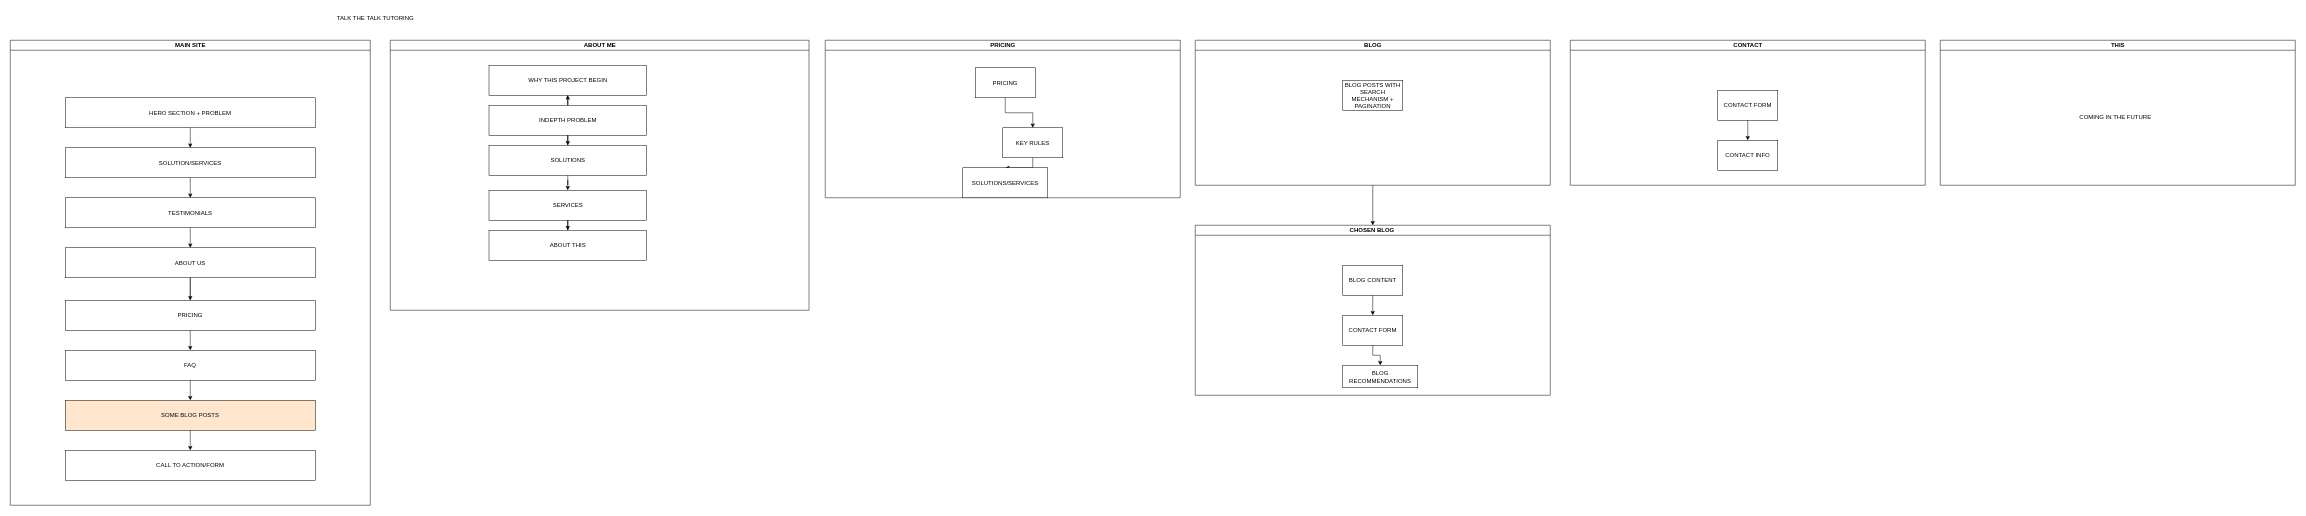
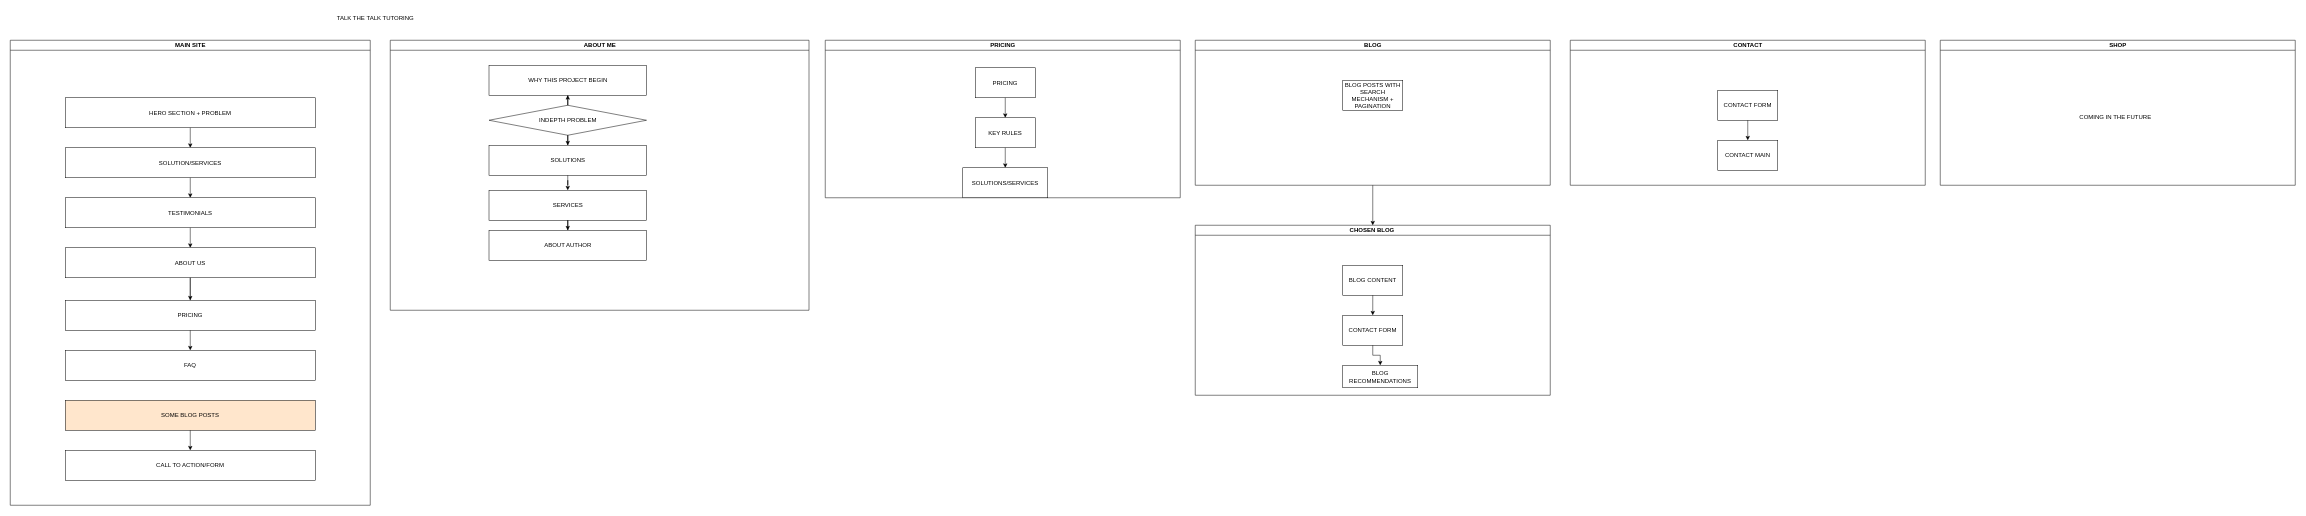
node "THIS": label "THIS" -> "SHOP"
node "INDEPTH PROBLEM": shape rectangle -> diamond
node "KEY RULES": moved (1033, 143) -> (1005, 133)
node "CONTACT INFO": label "CONTACT INFO" -> "CONTACT MAIN"
node "ABOUT THIS": label "ABOUT THIS" -> "ABOUT AUTHOR"
edge "FAQ" -> "SOME BLOG POSTS": removed
